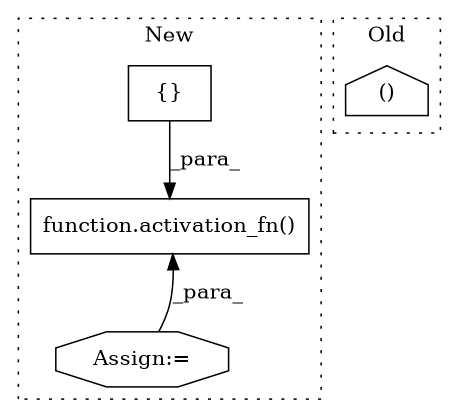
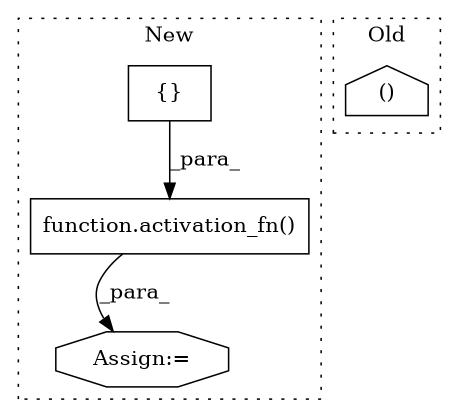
edge "Assign:=" -> "function.activation_fn()": reversed
